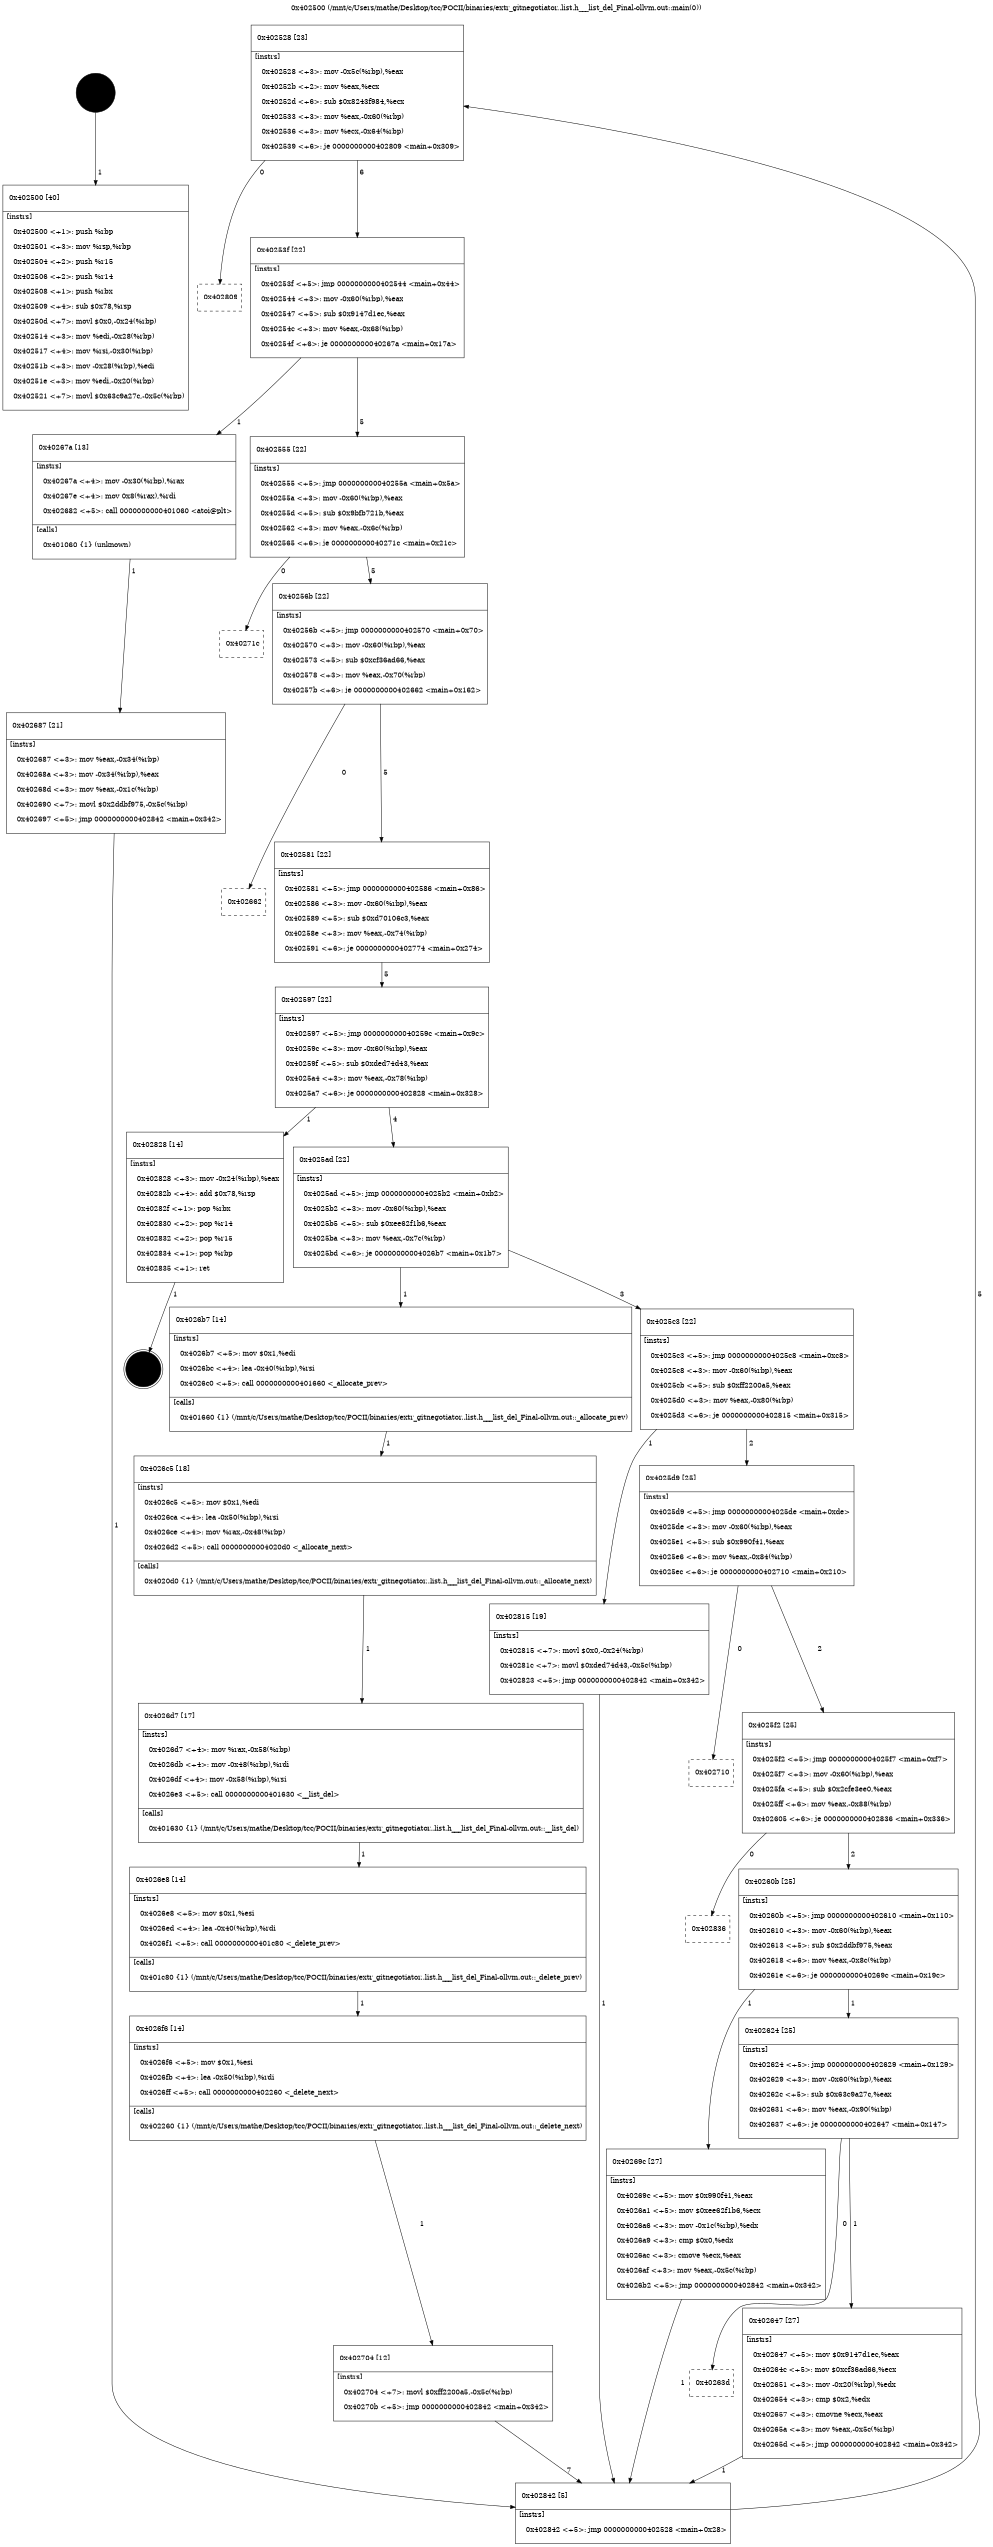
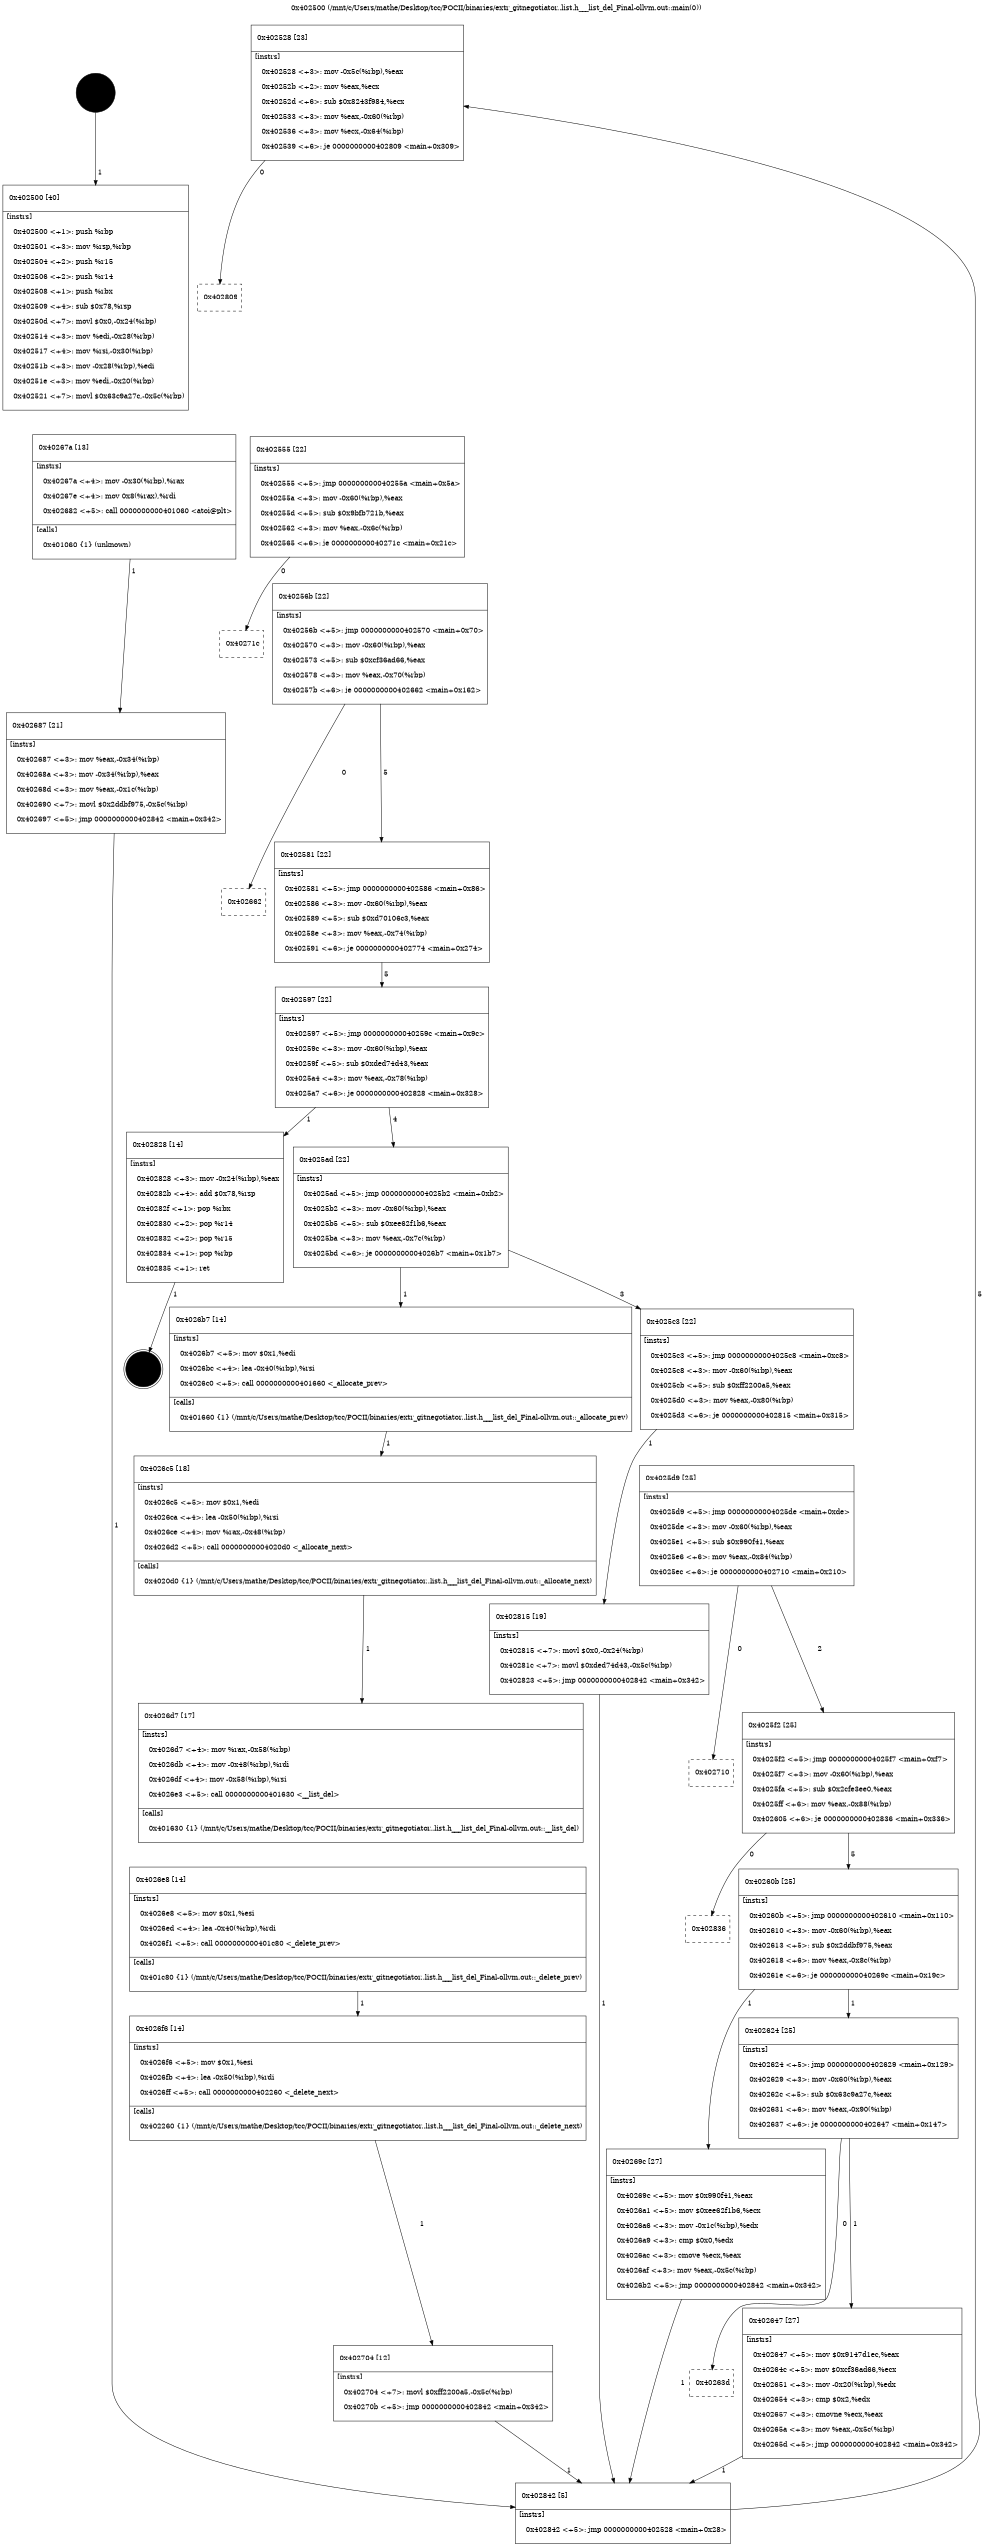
node "0x40253f [22]": removed
edge "0x402555 [22]" -> "0x40256b [22]": removed, label "5"
edge "0x4025c3 [22]" -> "0x4025d9 [25]": removed, label "2"
edge "0x4026d7 [17]" -> "0x4026e8 [14]": removed, label "1"
edge "0x4025f2 [25]" -> "0x40260b [25]": label " 2" -> " 5"
edge "0x402704 [12]" -> "0x402842 [5]": label " 7" -> " 1"
